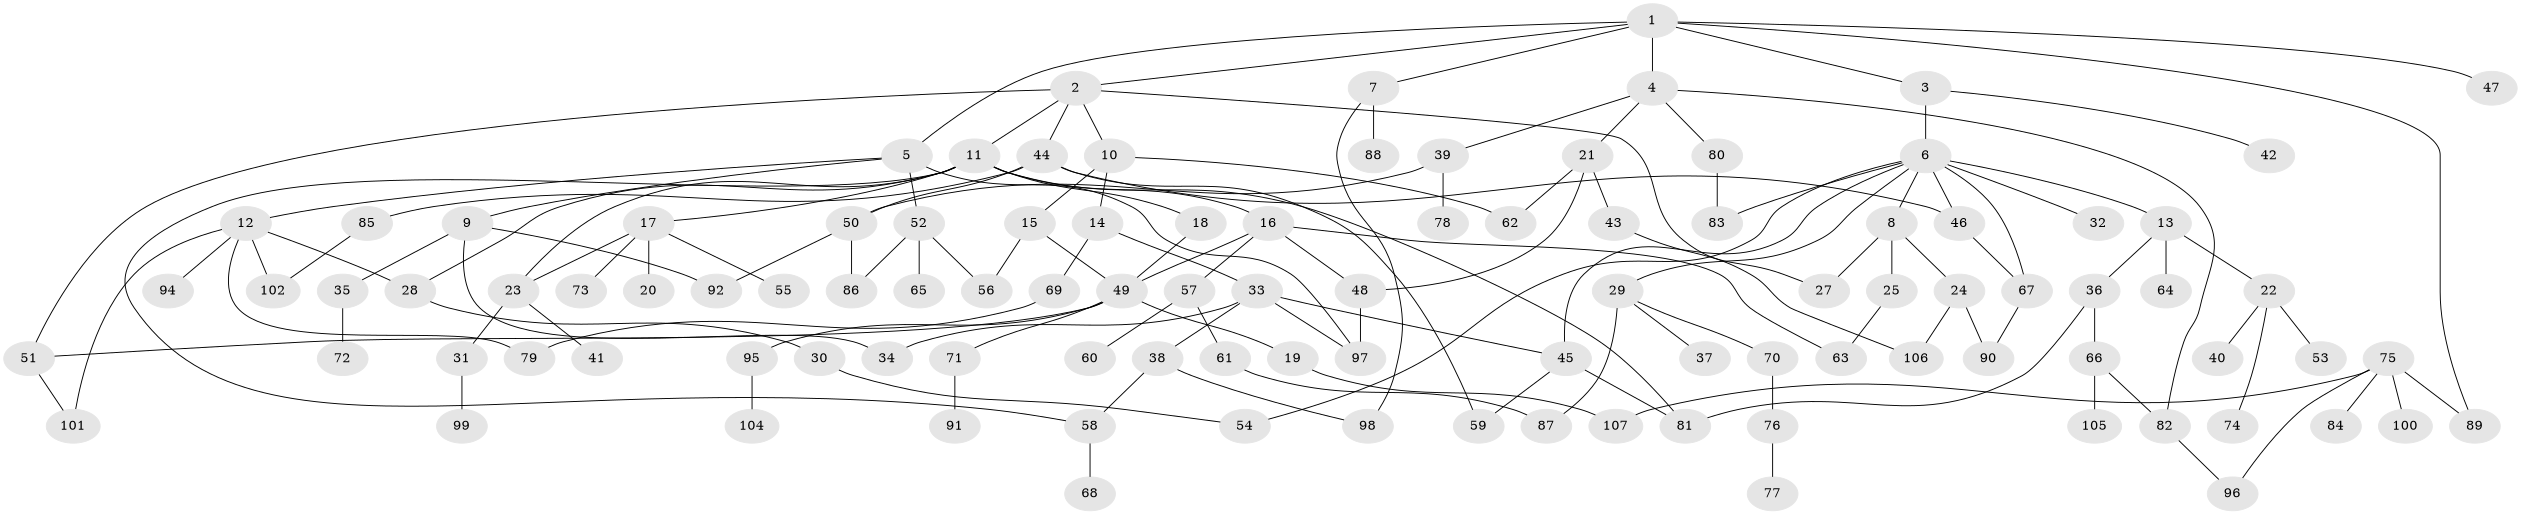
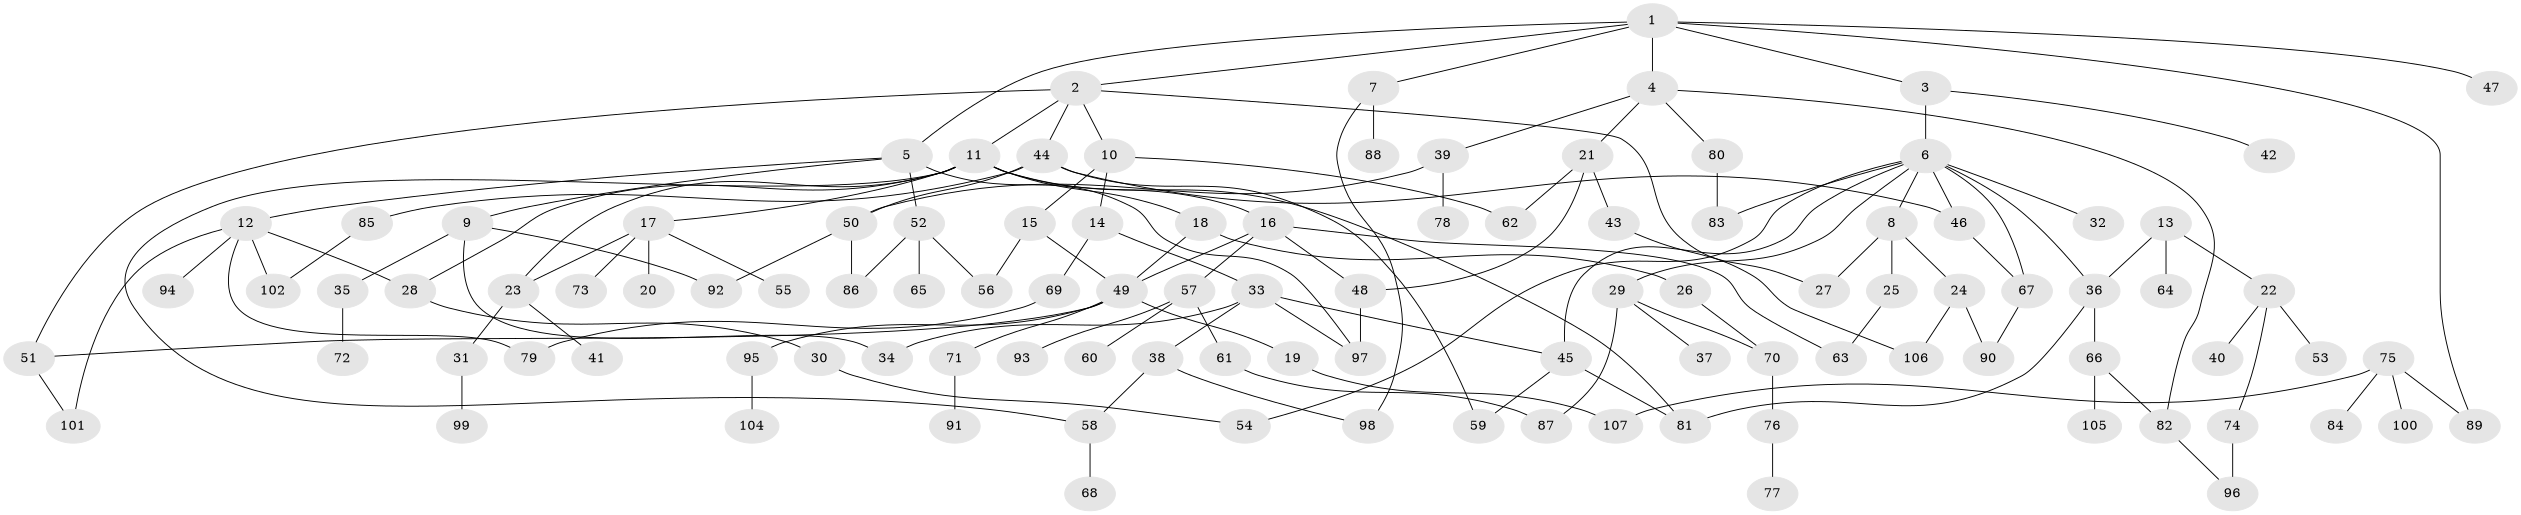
edge "6" -- "13": now "6" -- "36"
node "26": added
node "93": added
edge "75" -- "96": now "74" -- "96"
